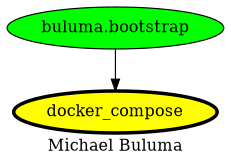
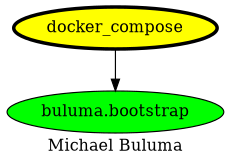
edge "buluma.bootstrap" -> "docker_compose": reversed
